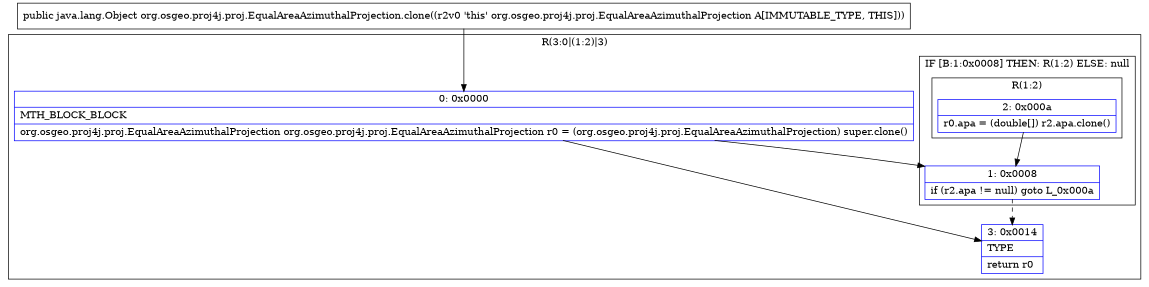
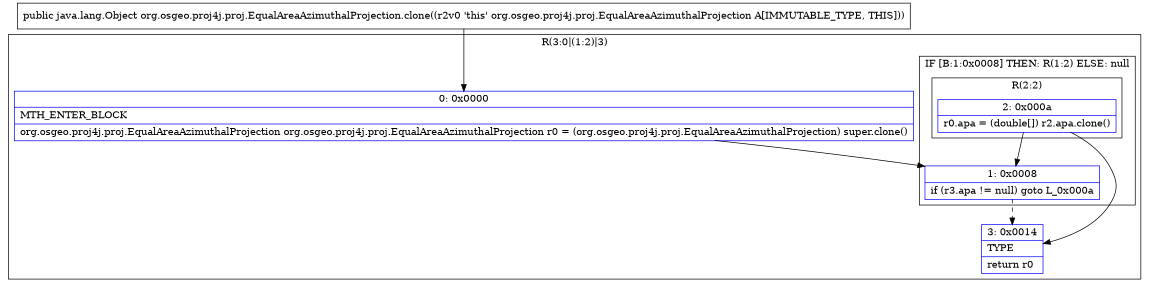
cluster "R(1:2)": label "R(1:2)" -> "R(2:2)"
node "0: 0x0000": text "MTH_BLOCK_BLOCK" -> "MTH_ENTER_BLOCK"
edge "0: 0x0000" -> "3: 0x0014": now "2: 0x000a" -> "3: 0x0014"
node "1: 0x0008": text "if (r2.apa != null) goto L_0x000a" -> "if (r3.apa != null) goto L_0x000a"
